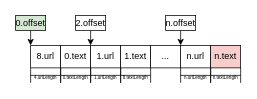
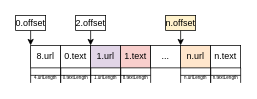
node "0.offset": fillcolor #d5e8d4 -> #ffffff
node "n.offset": fillcolor #ffffff -> #fff2cc
node "1.url": fillcolor #ffffff -> #e1d5e7
node "1.text": fillcolor #ffffff -> #f8cecc
node "n.url": fillcolor #ffffff -> #ffe6cc
node "n.text": fillcolor #f8cecc -> #ffffff
